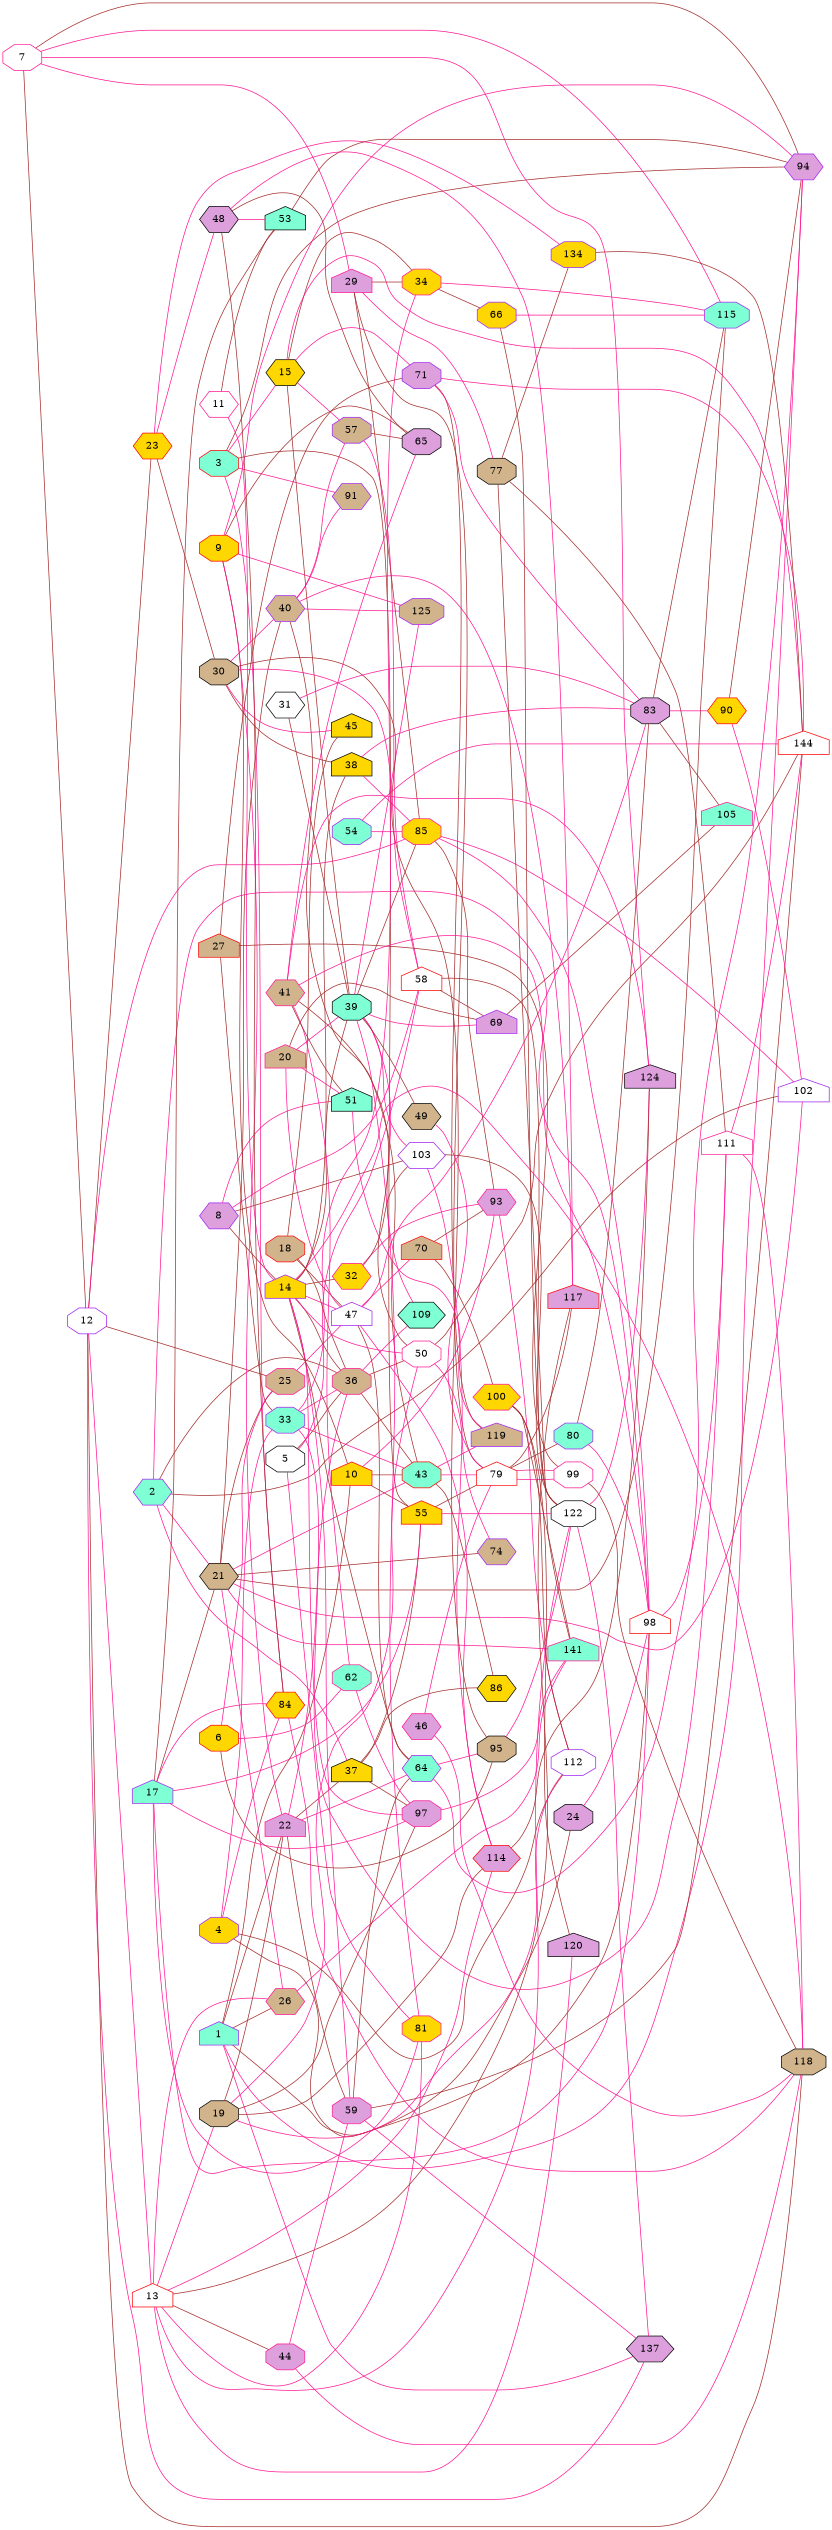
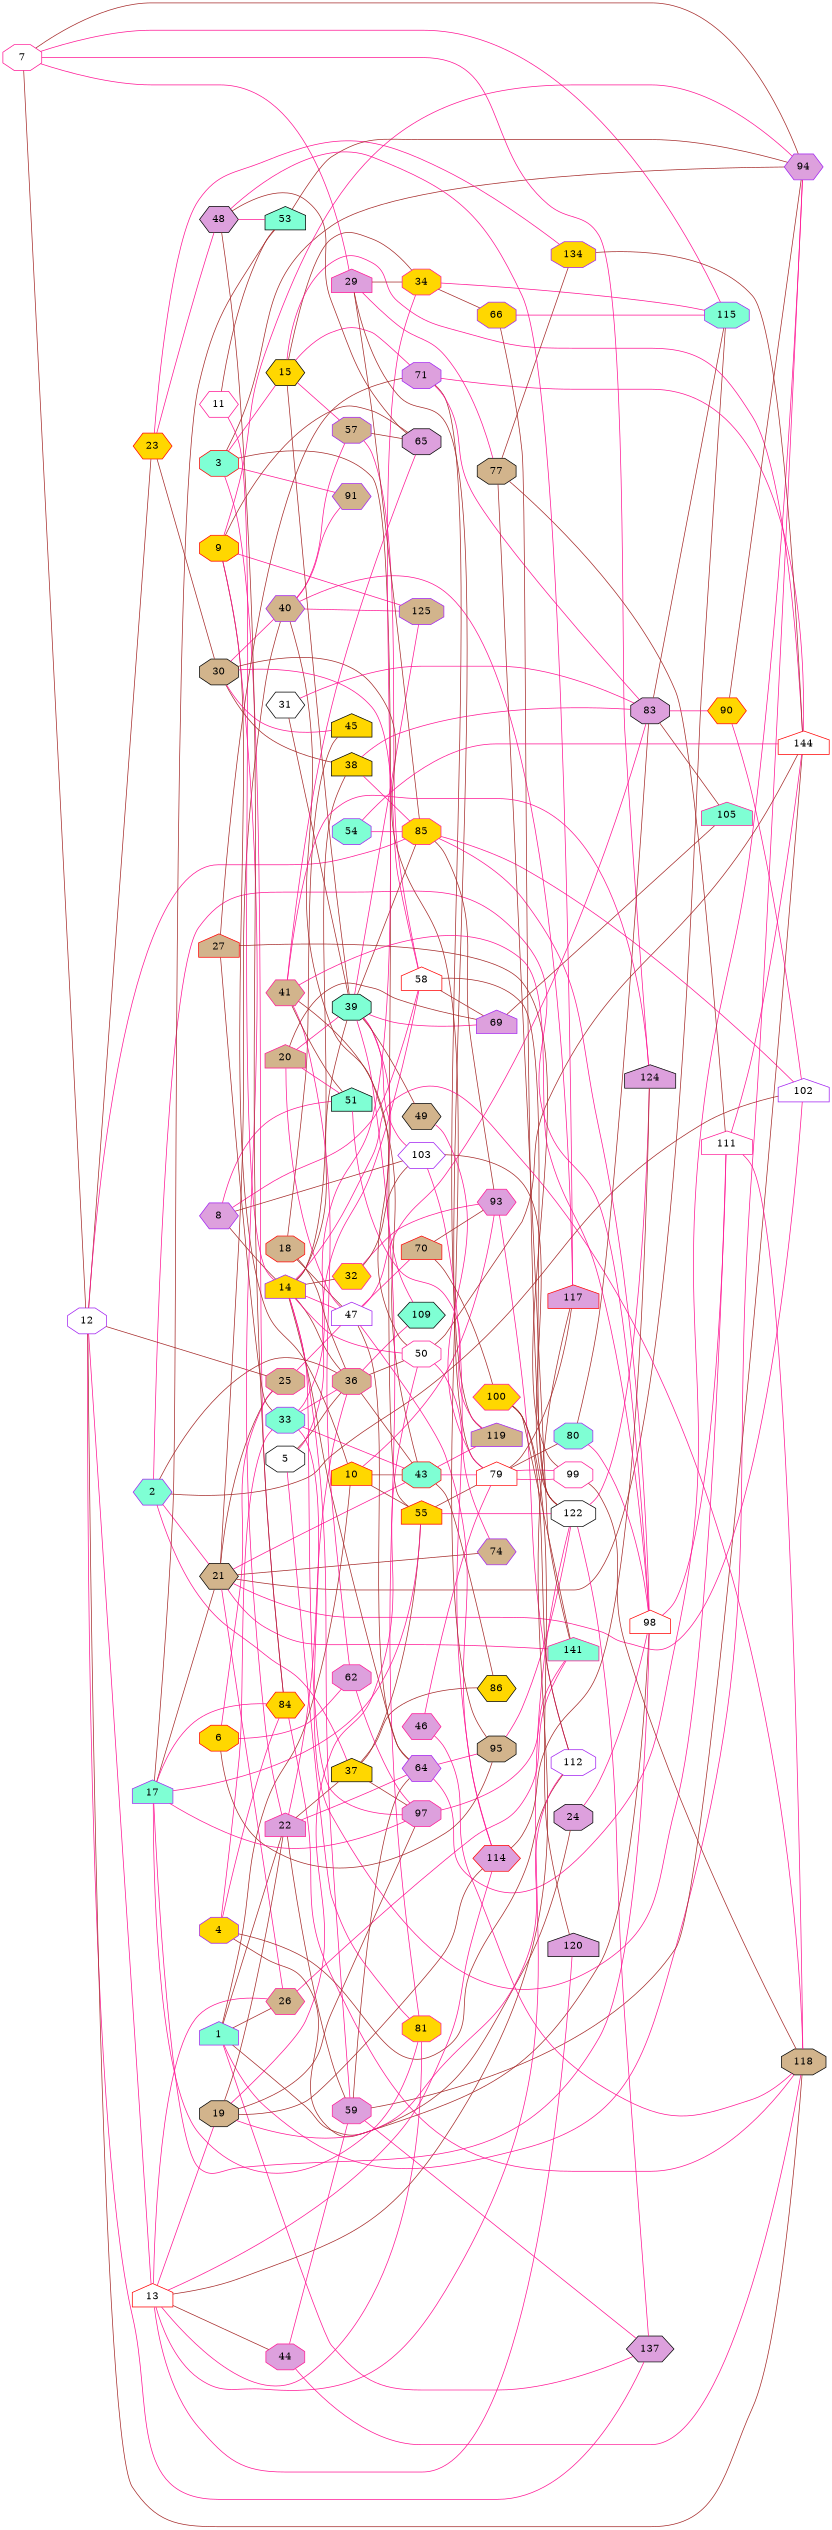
node "62": fillcolor aquamarine -> plum
node "64": fillcolor aquamarine -> plum
